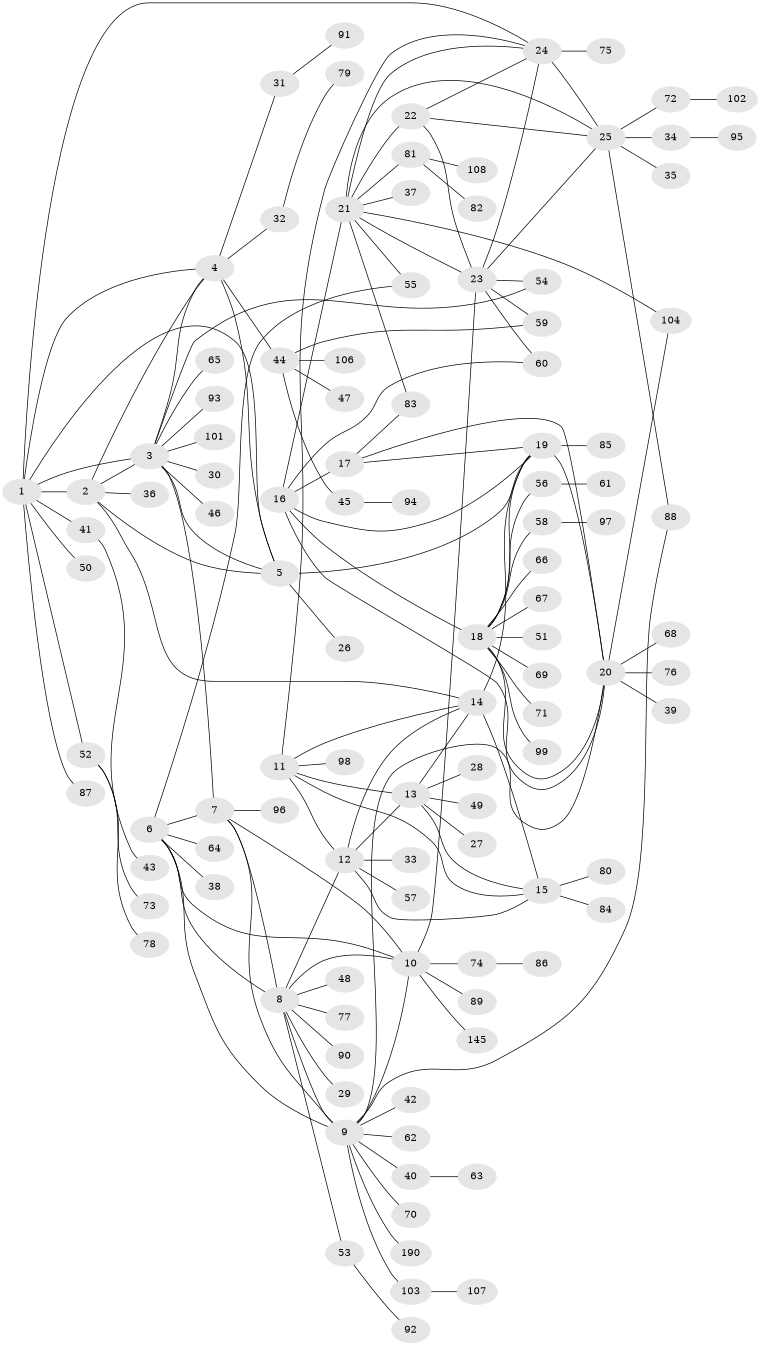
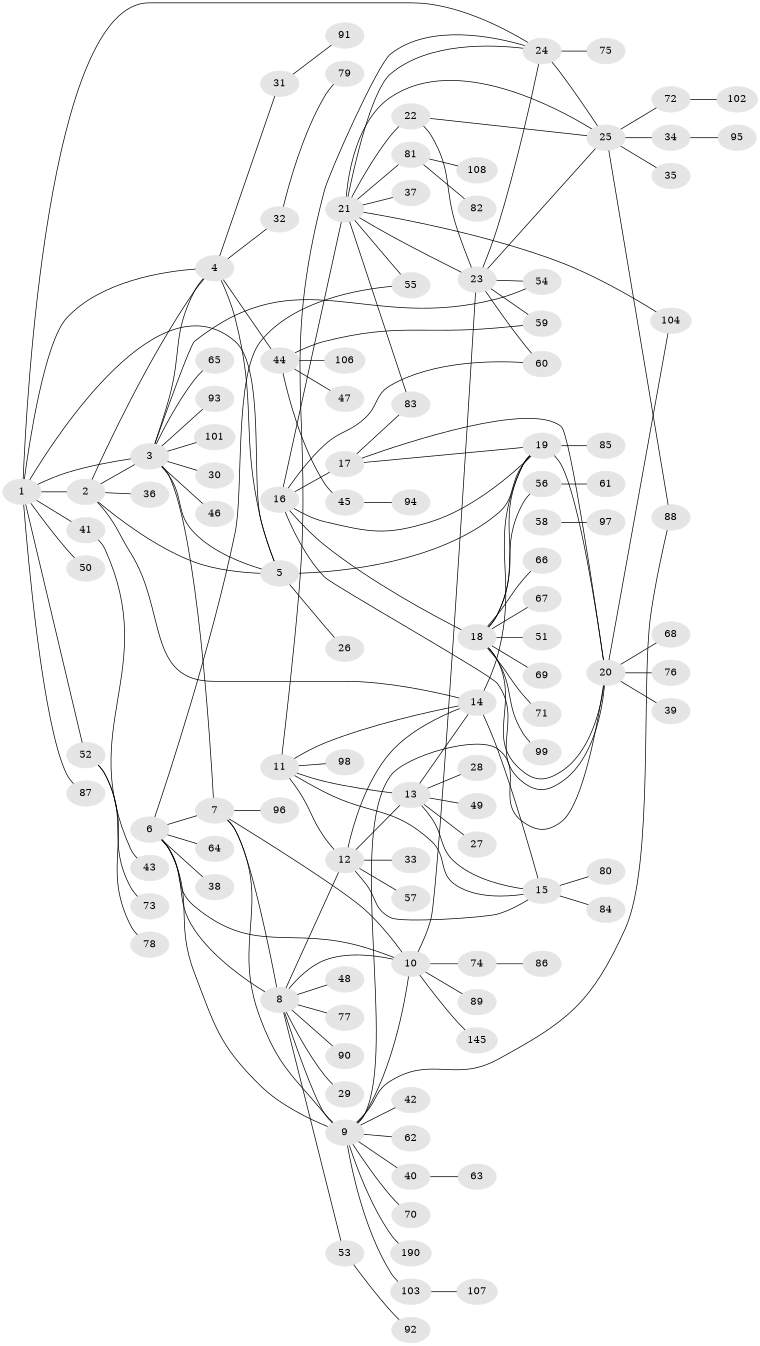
edge "24" -- "22": removed
edge "58" -- "18": removed
